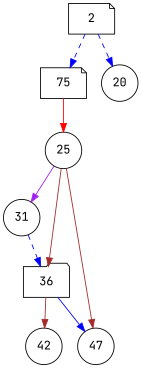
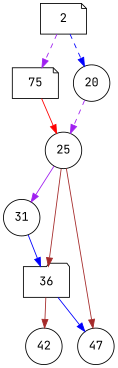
edge "2" -> "75": color blue -> purple
edge "20" -> "25": added
edge "31" -> "36": style dashed -> solid
